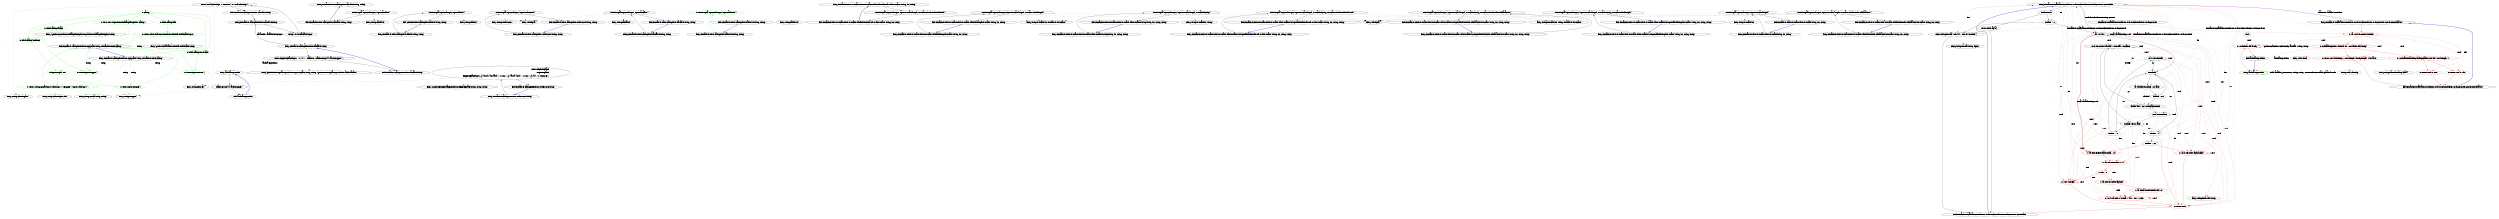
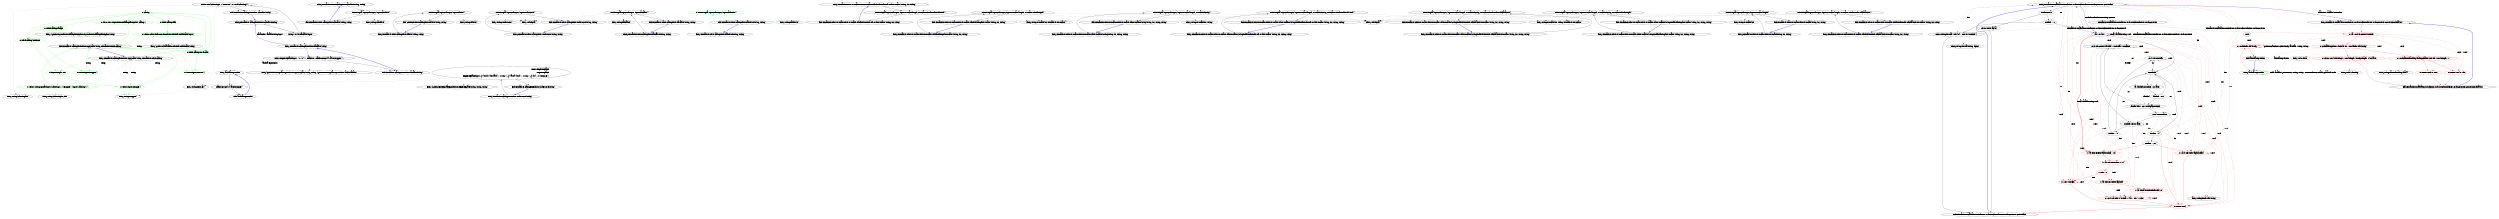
edge "0: var word = Convert(number)" -> "0: return word + ''de'';": label "unit" -> "word"
node "Entry string.Concat(string, string)": removed
